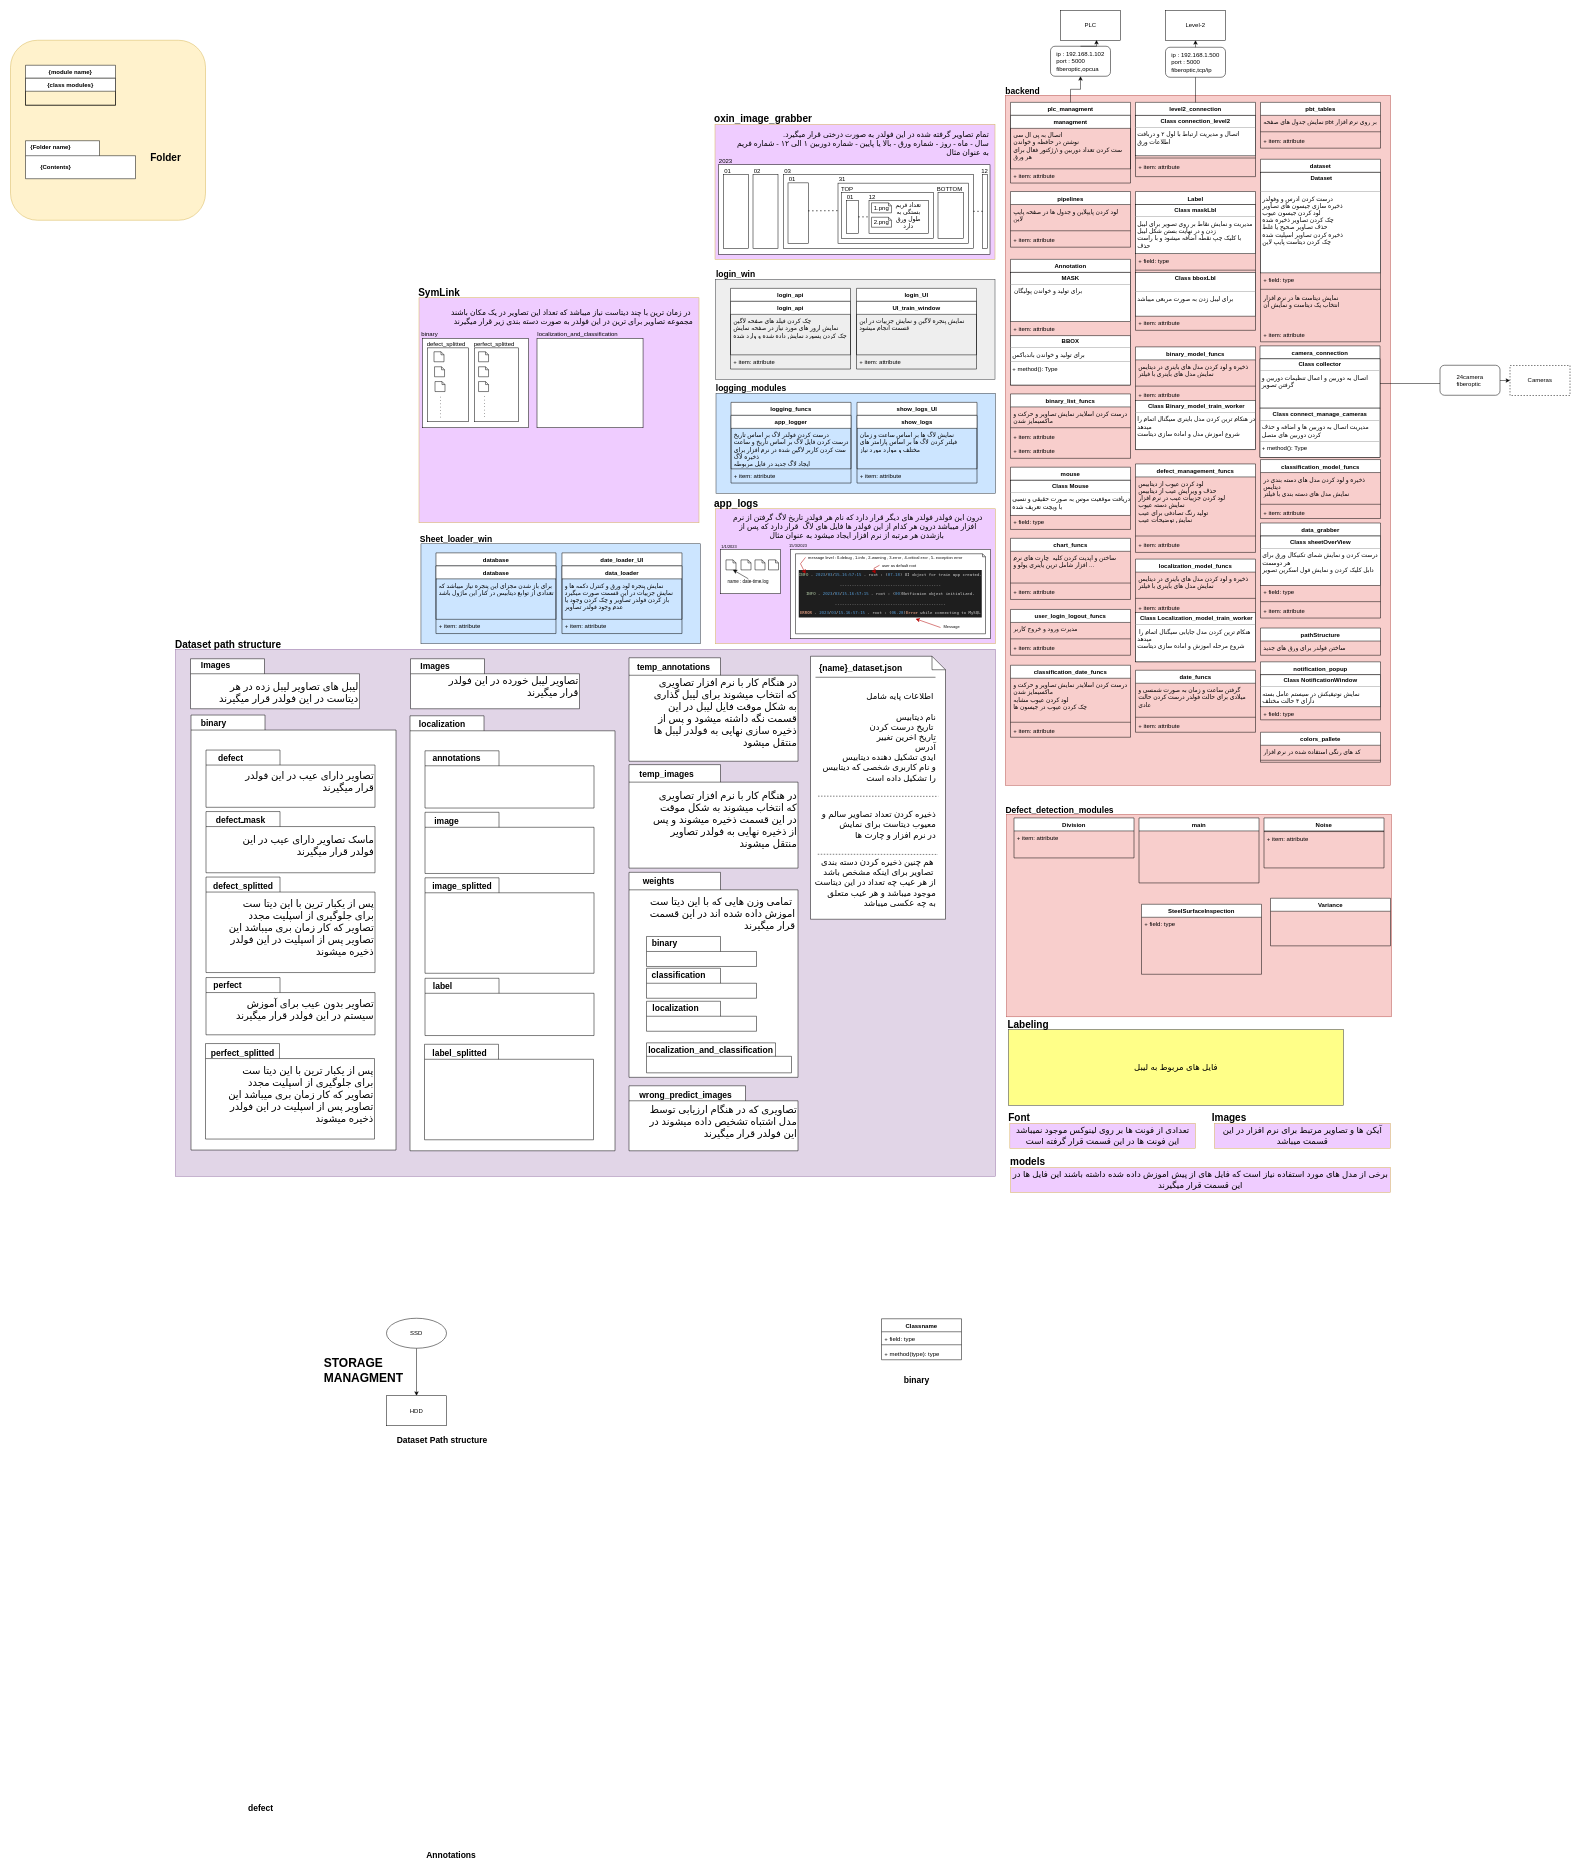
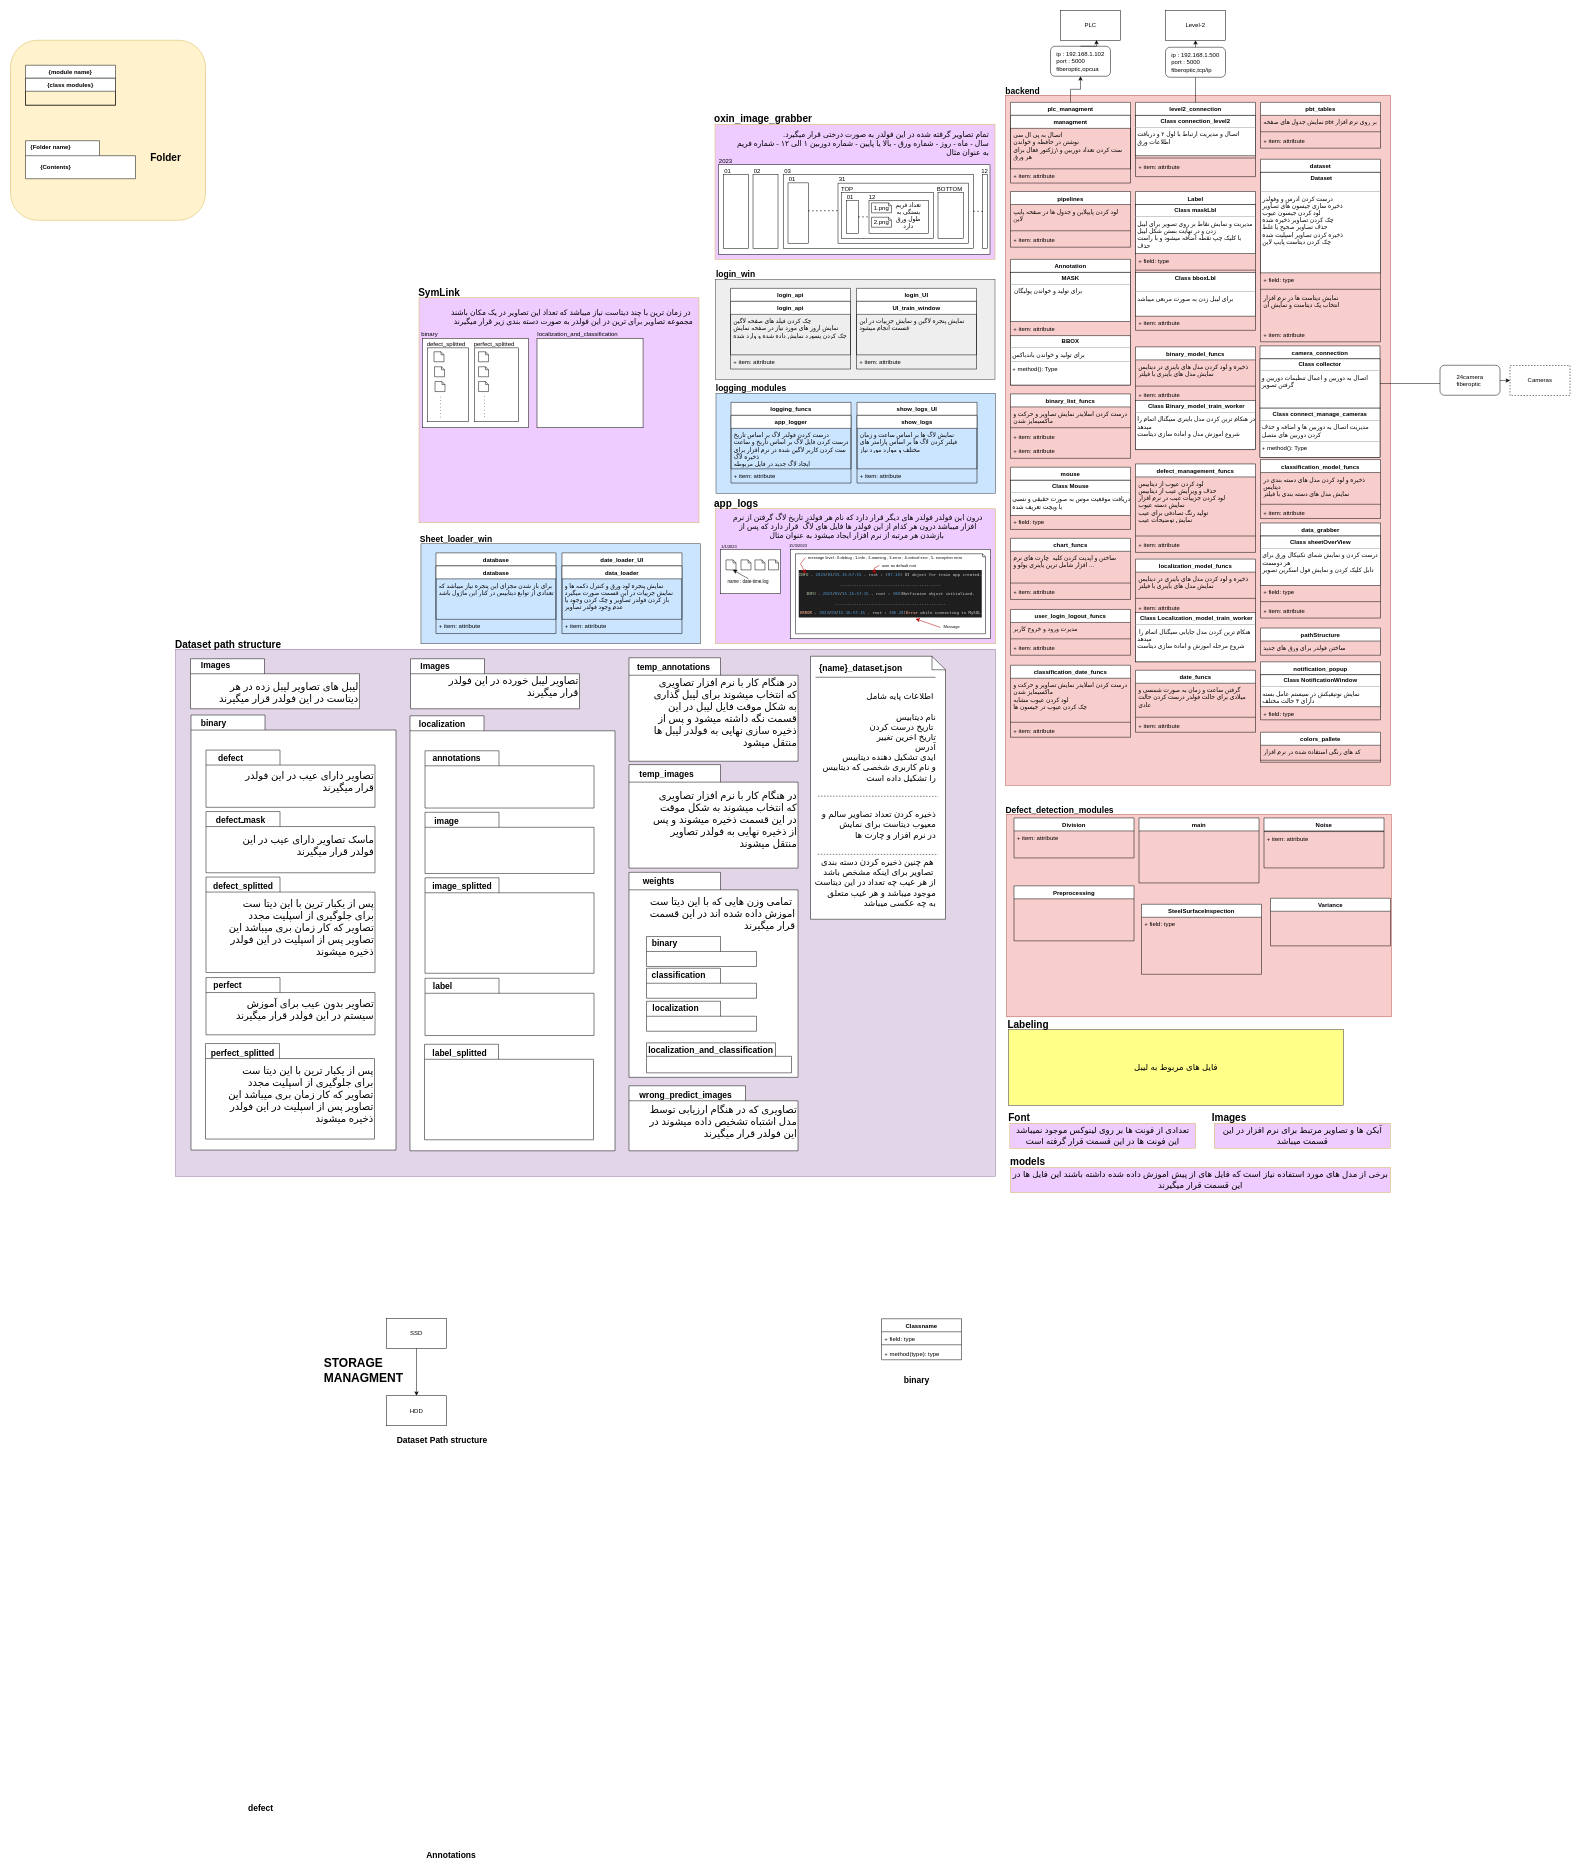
node "Preprocessing": added
node "SSD": shape ellipse -> rectangle
